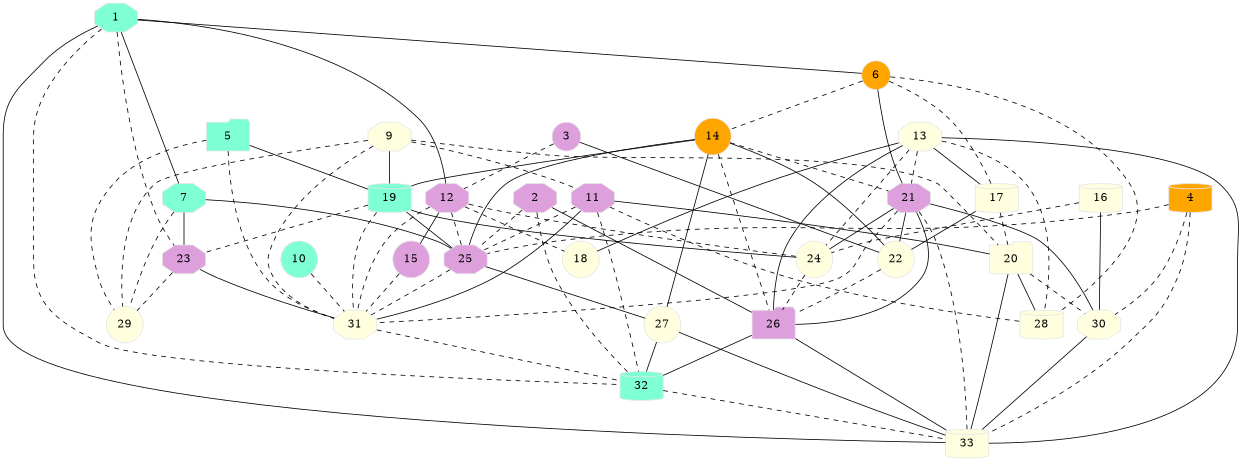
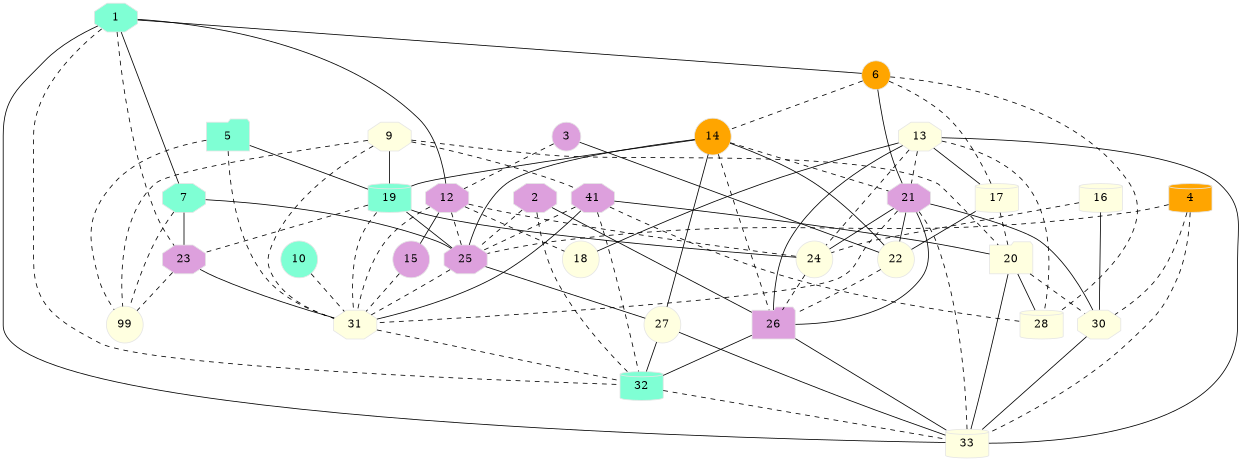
node "11": label "11" -> "41"
node "29": label "29" -> "99"
